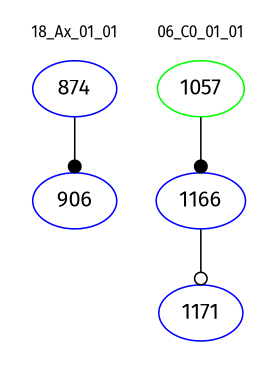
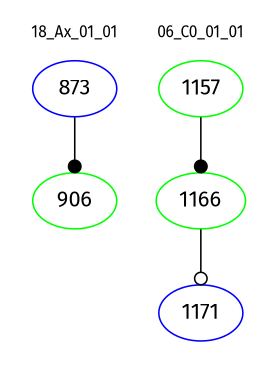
node "874": label "874" -> "873"
node "1057": label "1057" -> "1157"
node "906": color blue -> green
node "1166": color blue -> green
